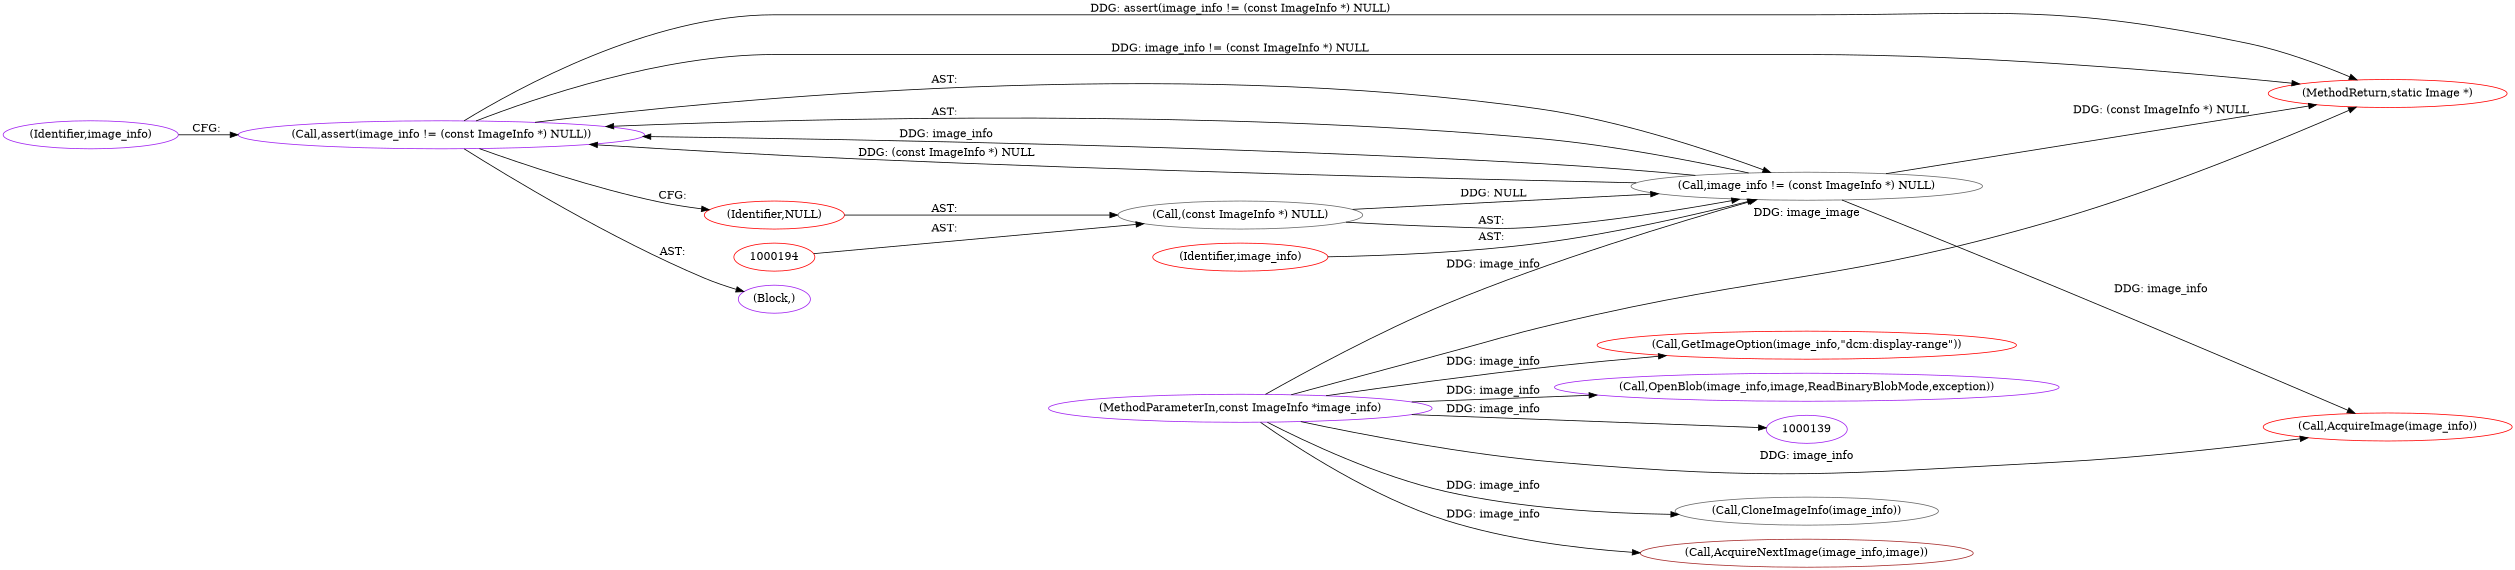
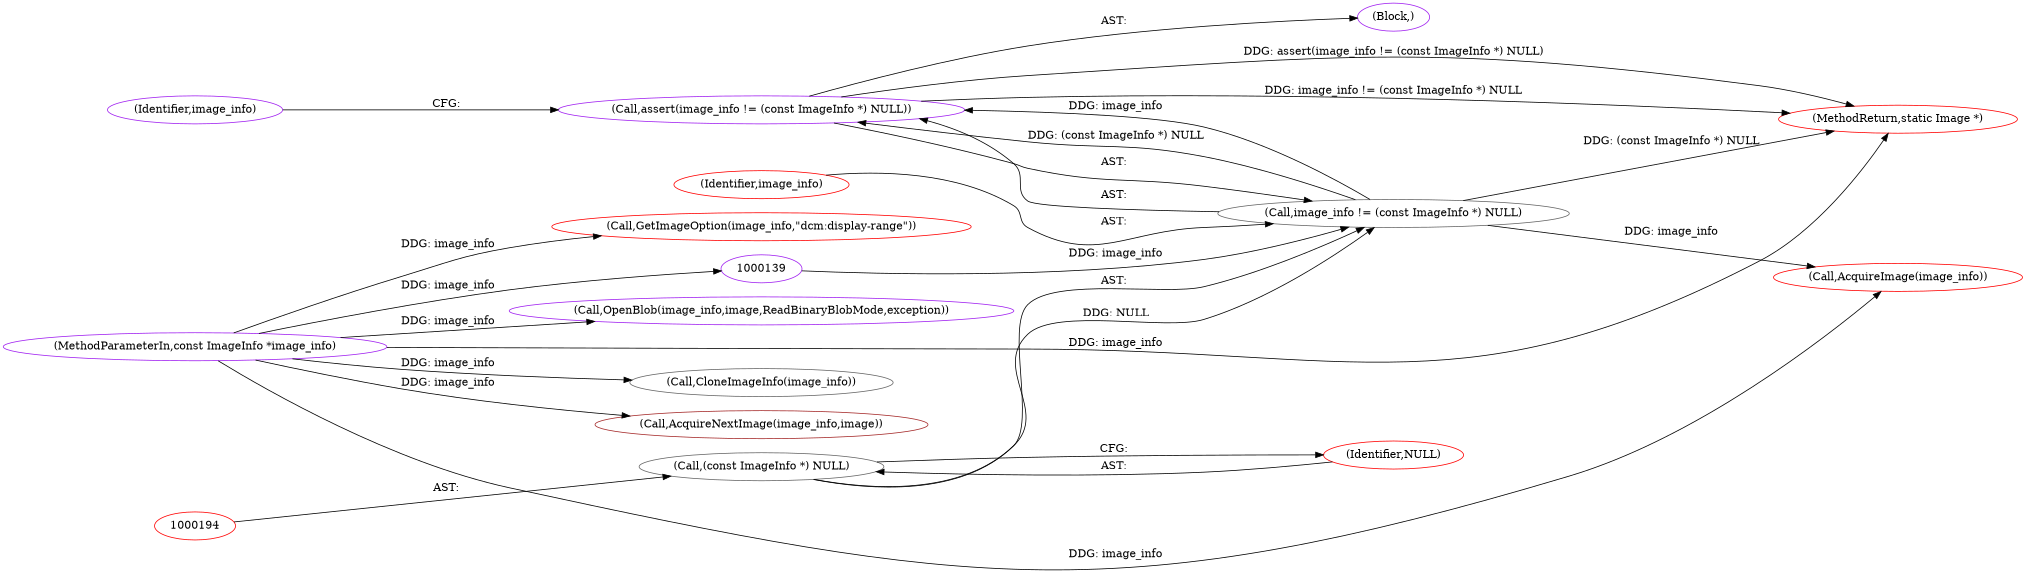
edge "(Call,assert(image_info != (const ImageInfo *) NULL))" -> "(Identifier,NULL)": now "(Call,(const ImageInfo *) NULL)" -> "(Identifier,NULL)"
edge "(MethodParameterIn,const ImageInfo *image_info)" -> "(MethodReturn,static Image *)": label "DDG: image_image" -> "DDG: image_info"
edge "(MethodParameterIn,const ImageInfo *image_info)" -> "(Call,image_info != (const ImageInfo *) NULL)": now "1000139" -> "(Call,image_info != (const ImageInfo *) NULL)"
